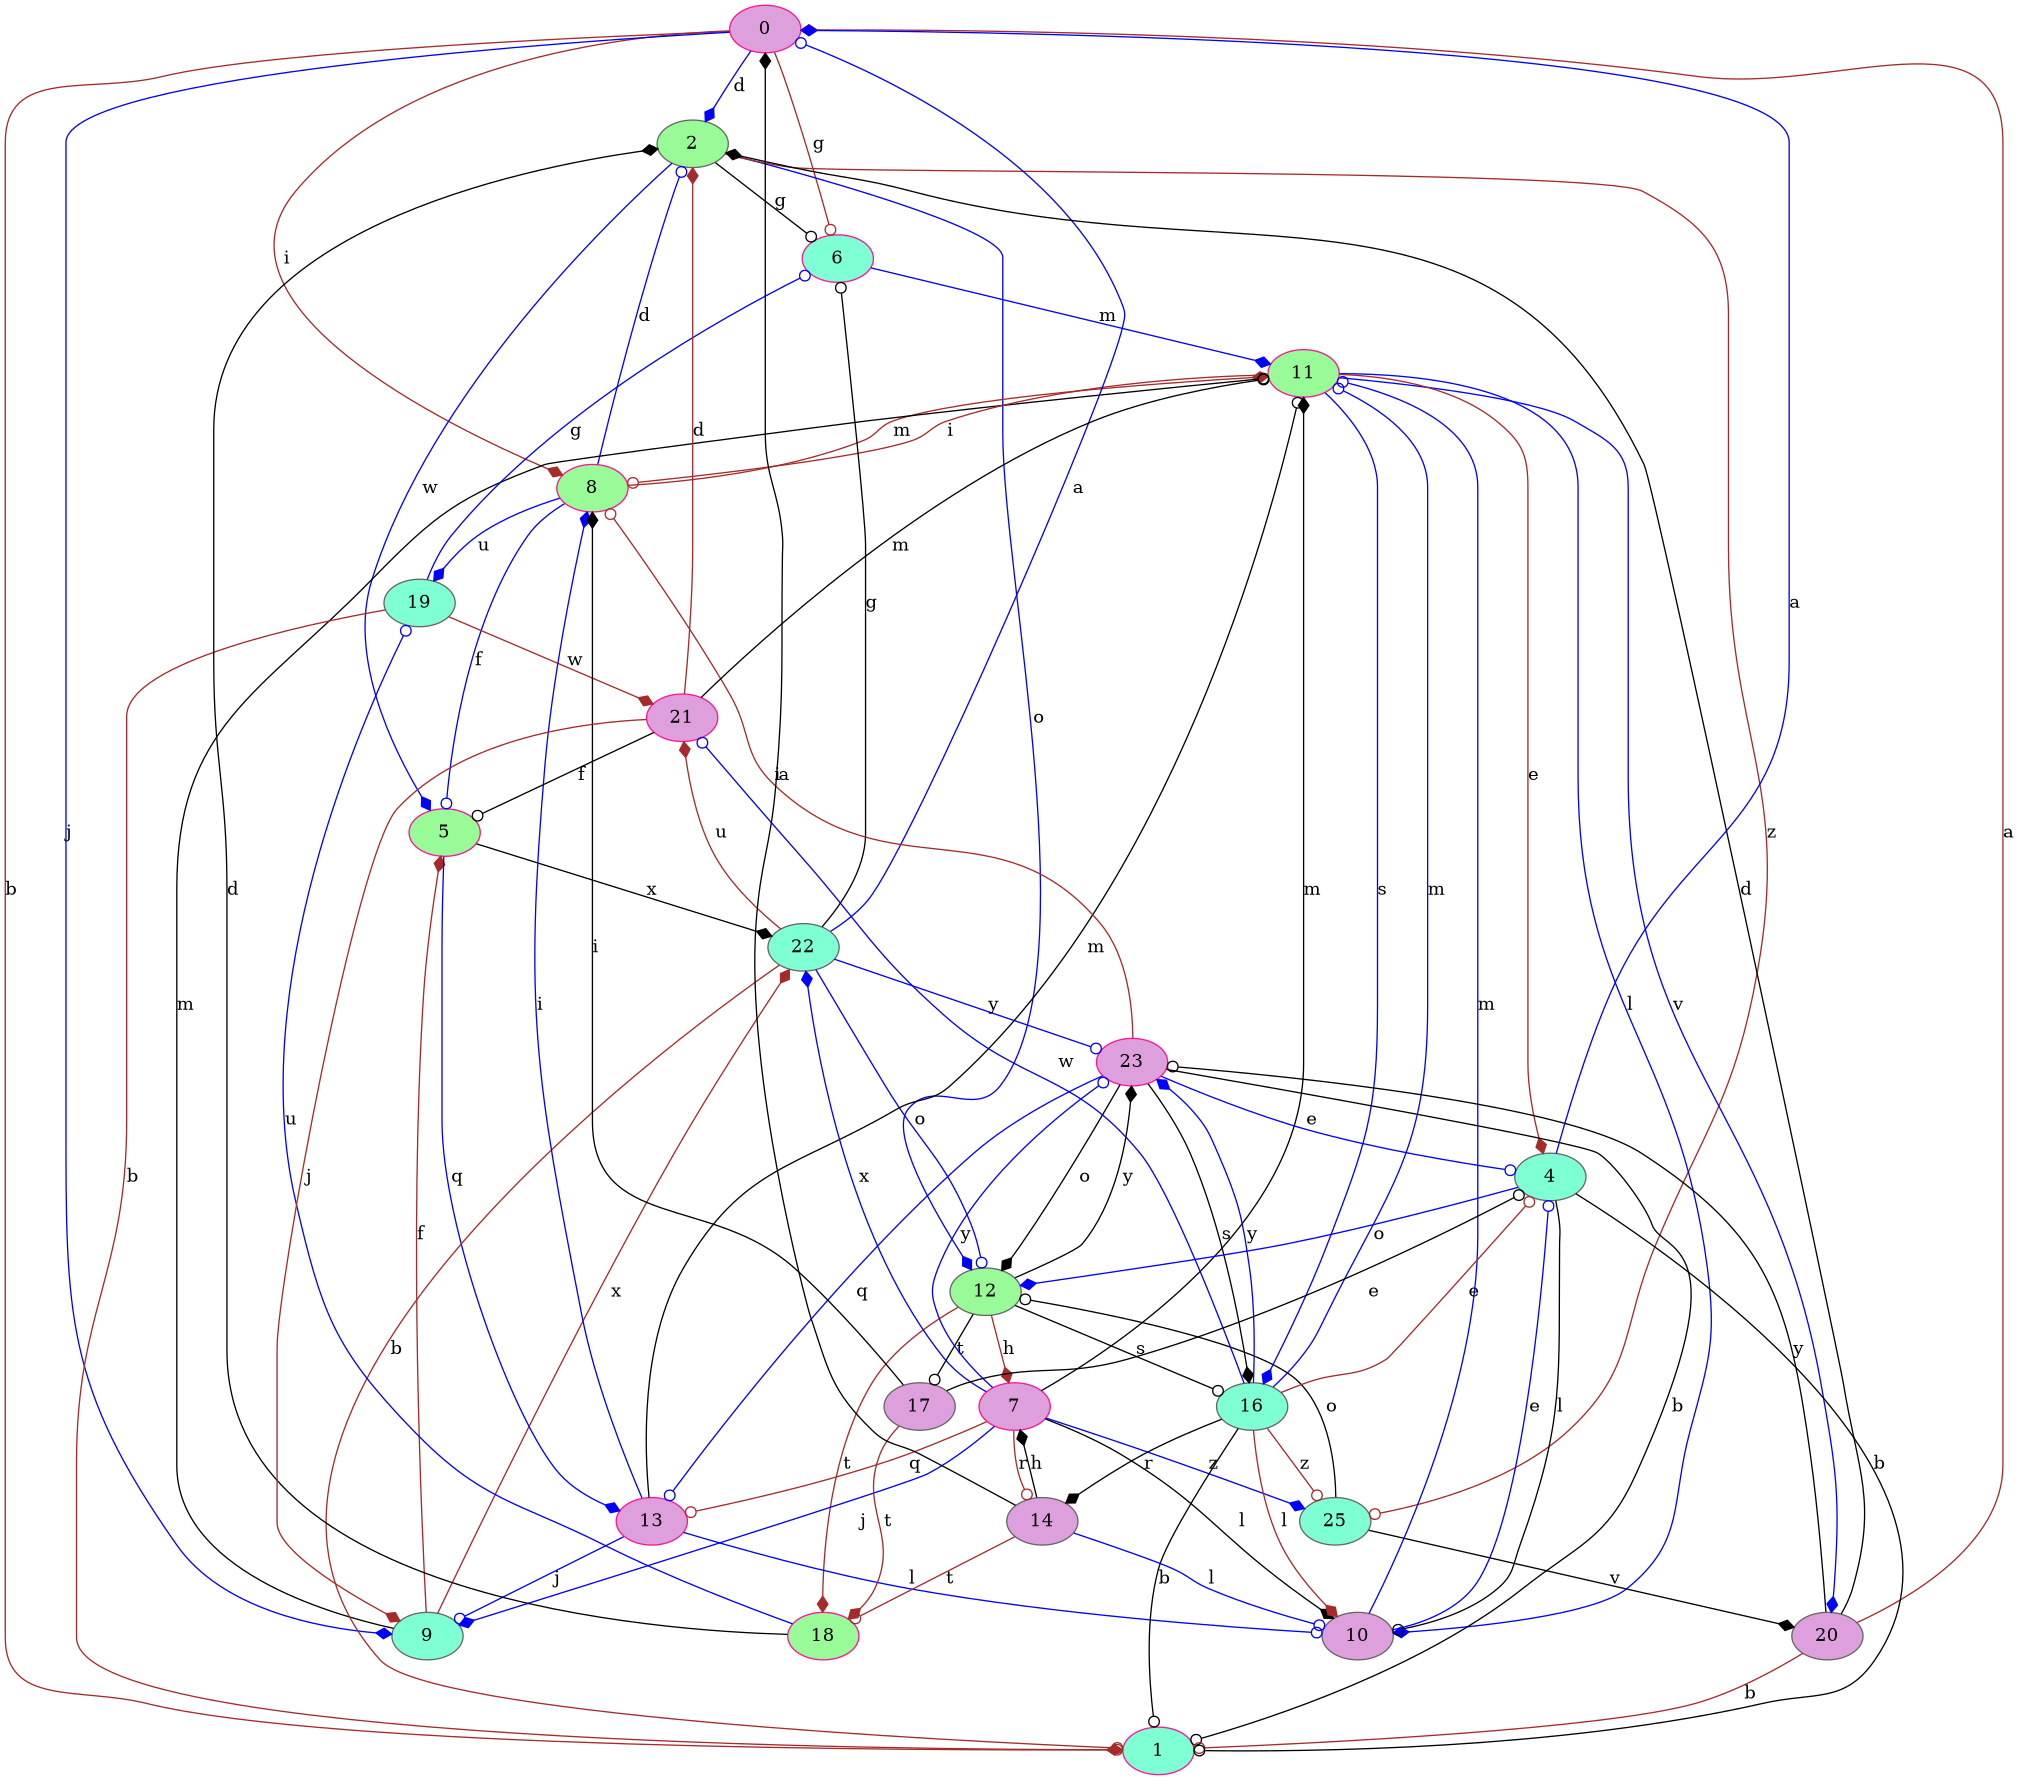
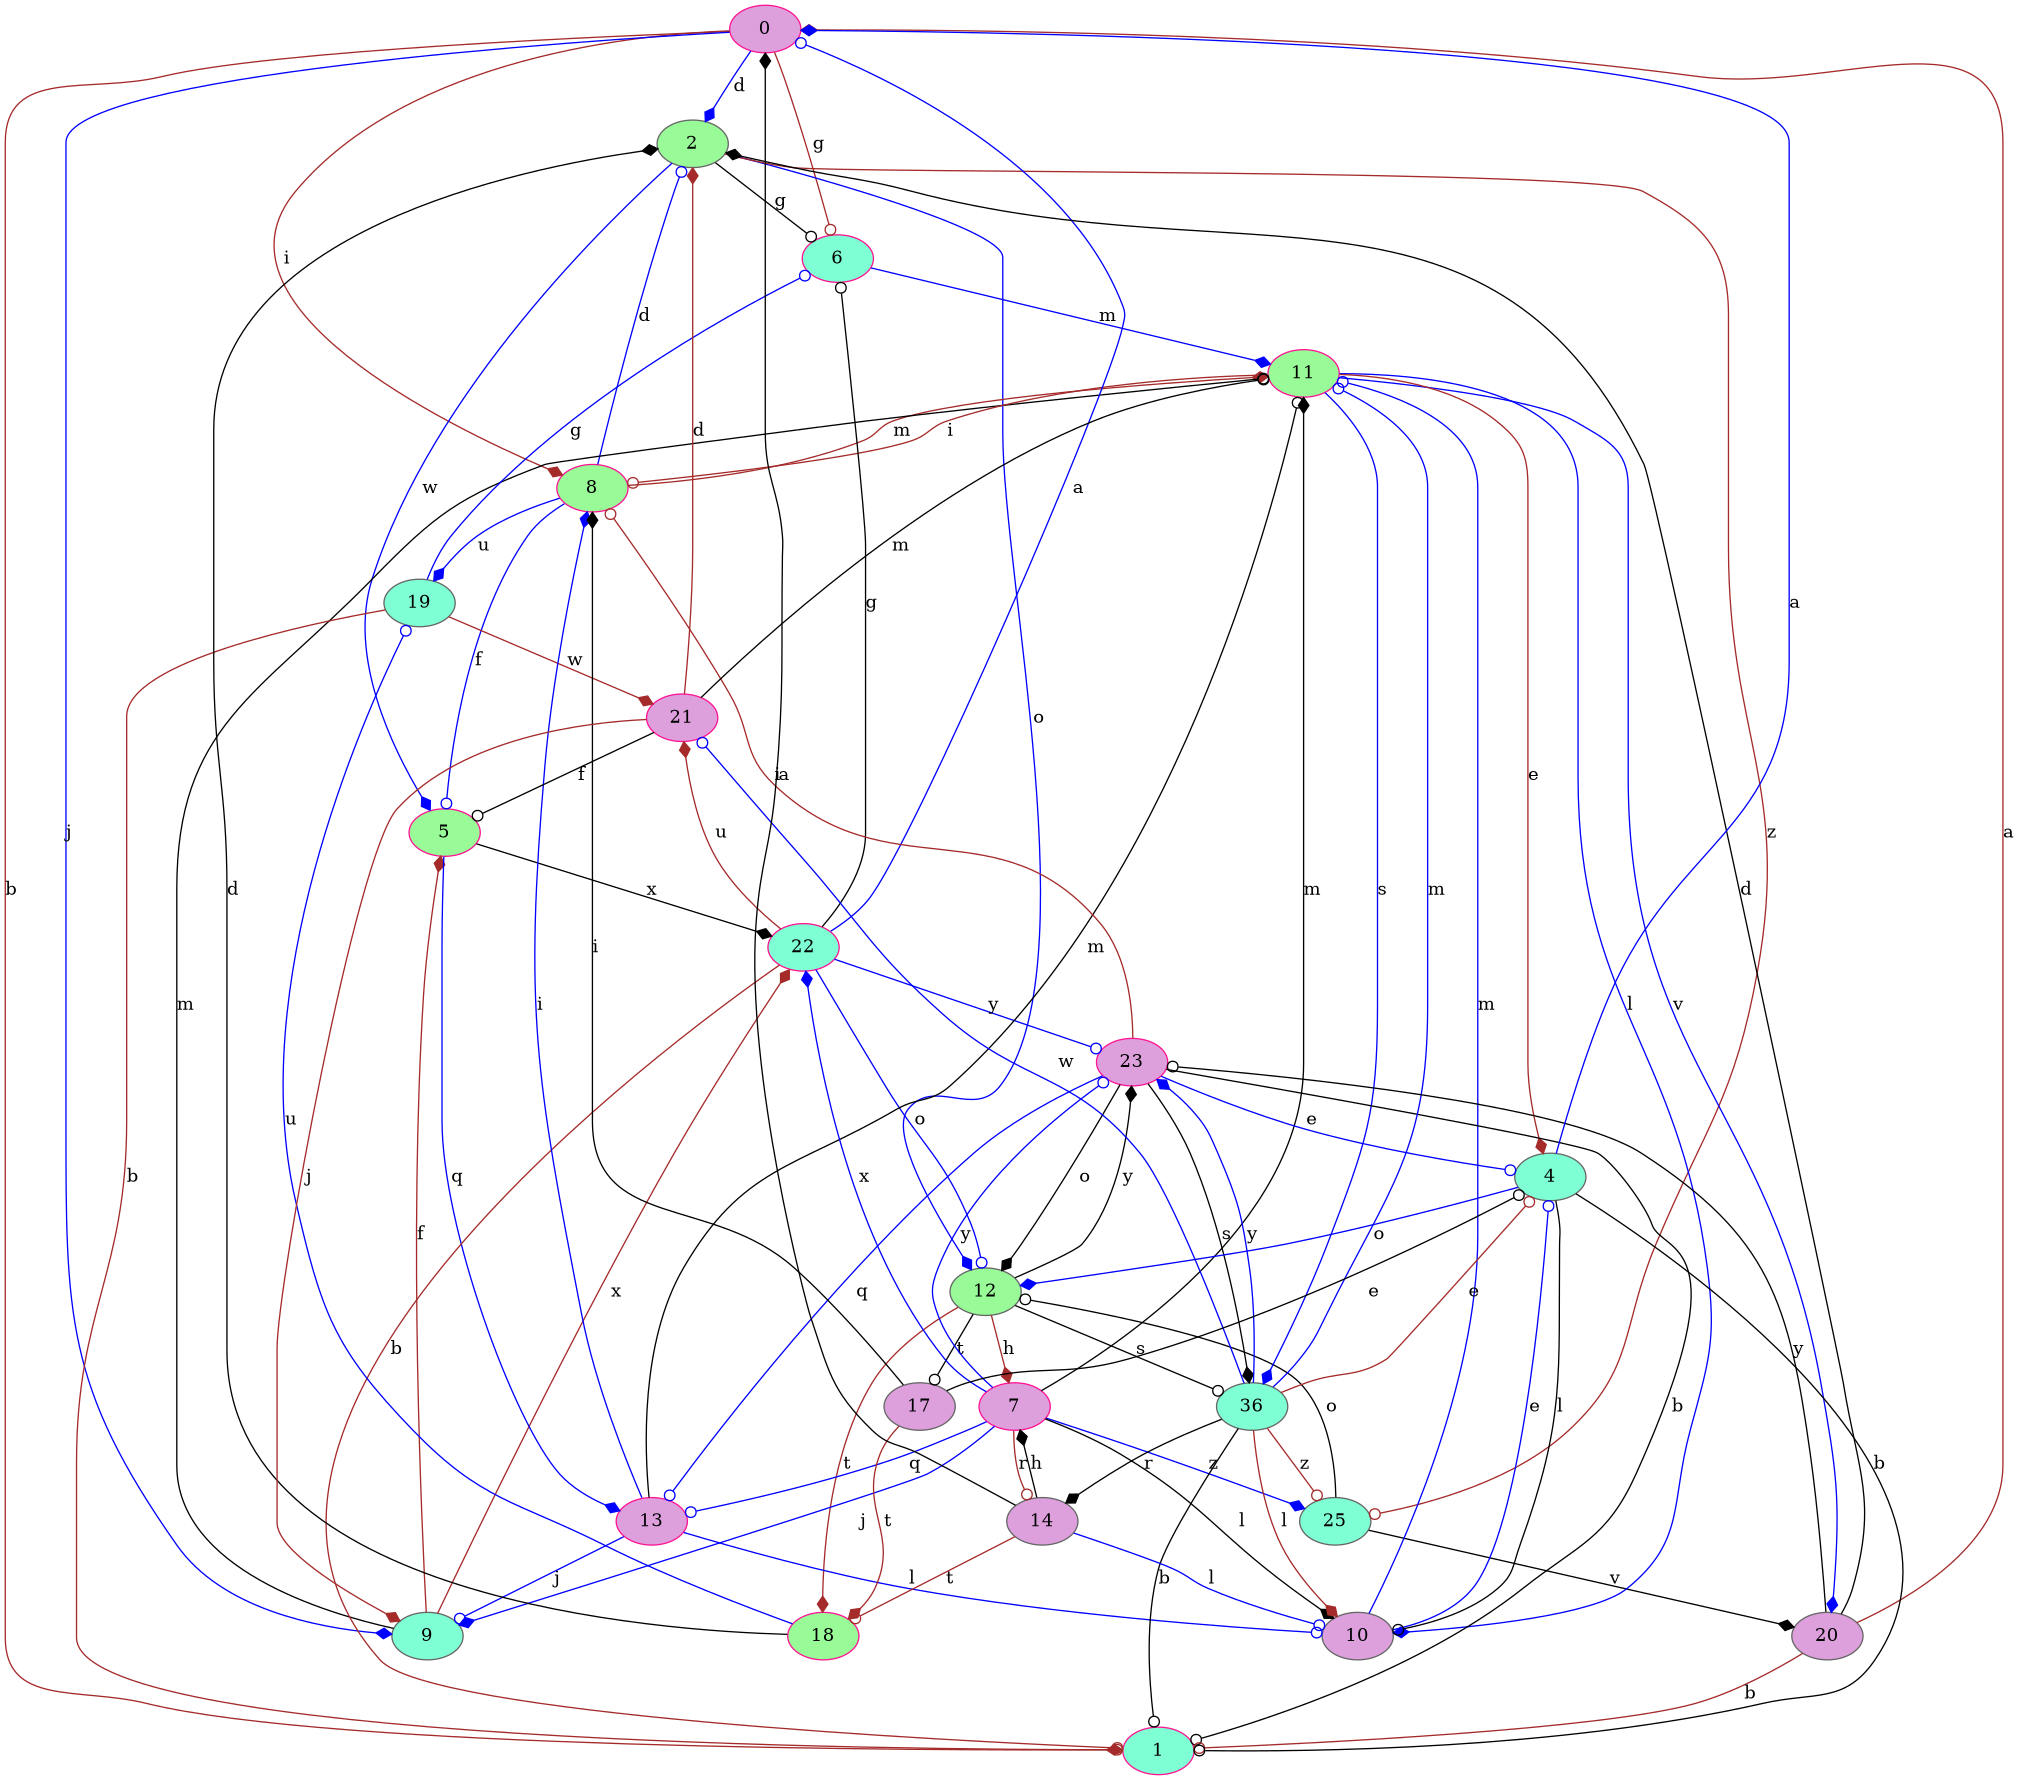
node "22": color gray40 -> deeppink
node "16": label "16" -> "36"
edge "7" -> "13": color brown -> blue
